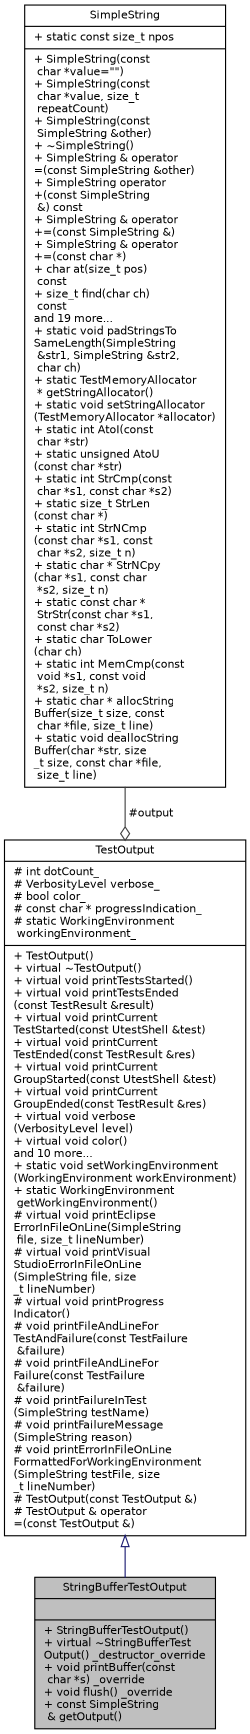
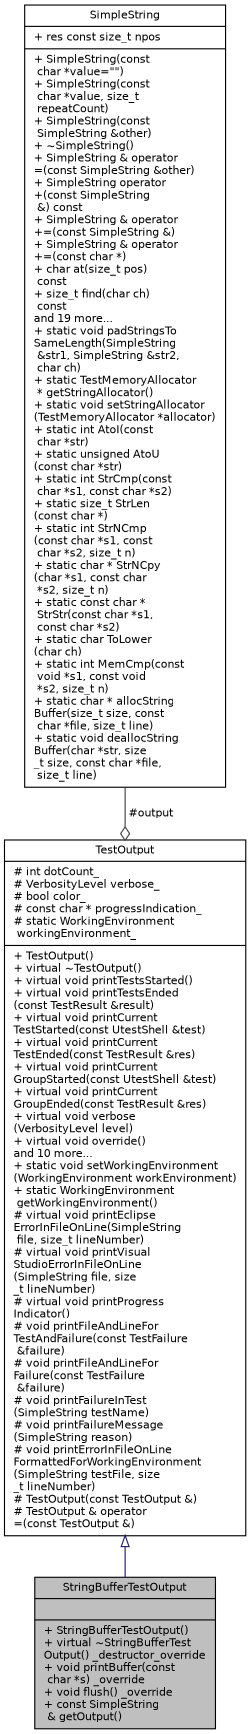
node "SimpleString": text "+ static const size_t npos" -> "+ res const size_t npos"
node "TestOutput": text "+ virtual void color()" -> "+ virtual void override()"
